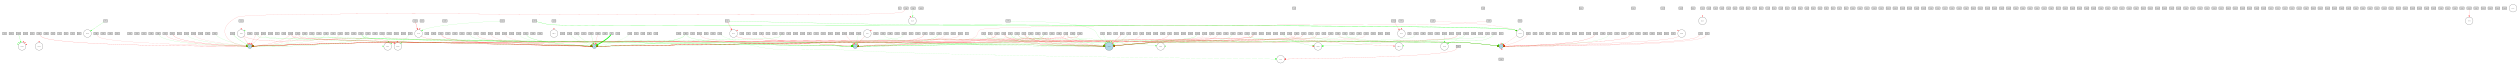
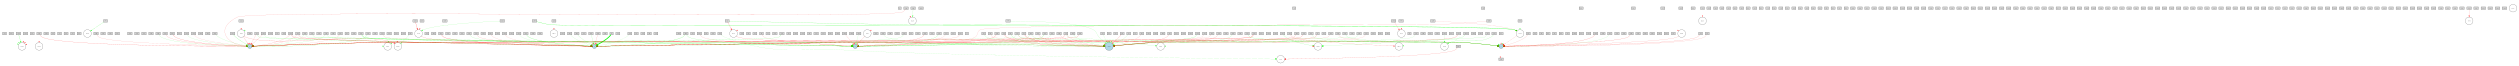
edge "-234" -> "1": reversed
